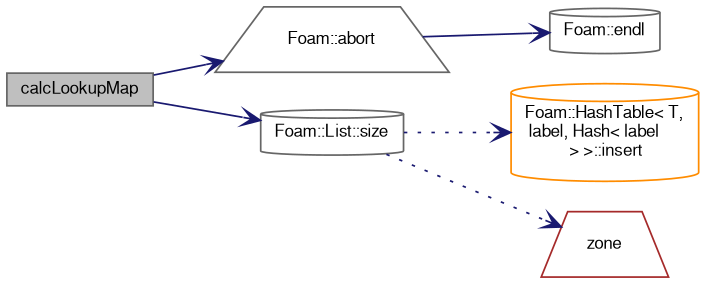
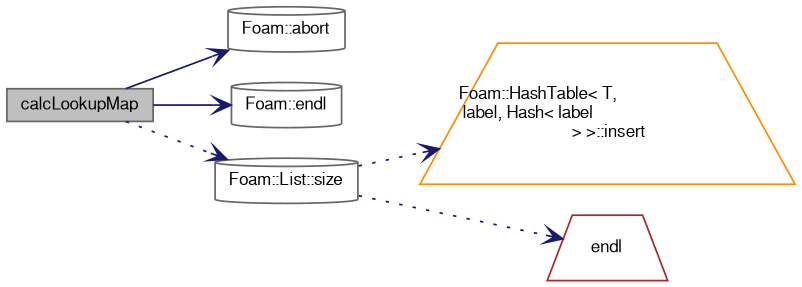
edge "Foam::abort" -> "Foam::endl": now "calcLookupMap" -> "Foam::endl"
node "Foam::abort": shape trapezium -> cylinder
edge "calcLookupMap" -> "Foam::List::size": style solid -> dotted
node "Foam::HashTable< T, label, Hash< label > >::insert": shape cylinder -> trapezium
node "zone": label "zone" -> "endl"
